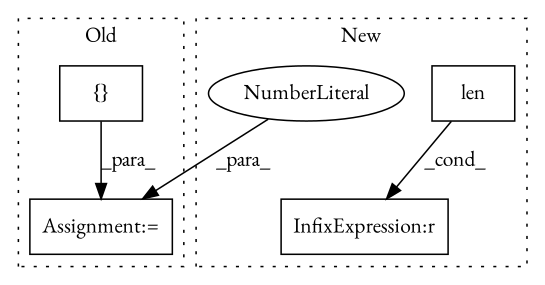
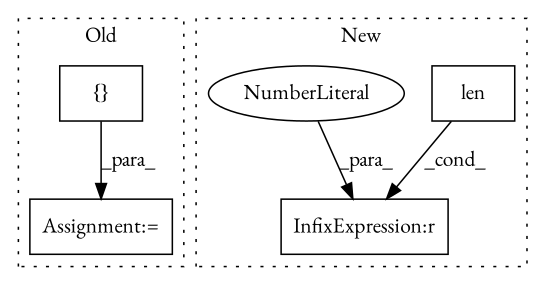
edge "NumberLiteral" -> "Assignment:=": now "NumberLiteral" -> "InfixExpression:r"
